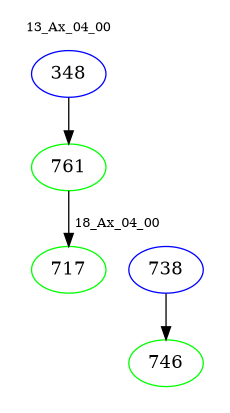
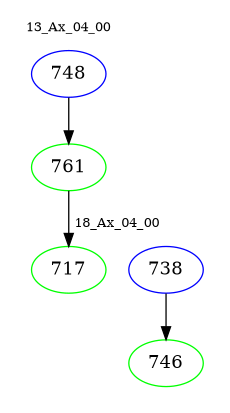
node "348": label "348" -> "748"
